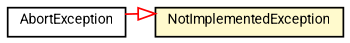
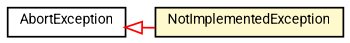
edge "AbortException" -> "NotImplementedException": reversed
